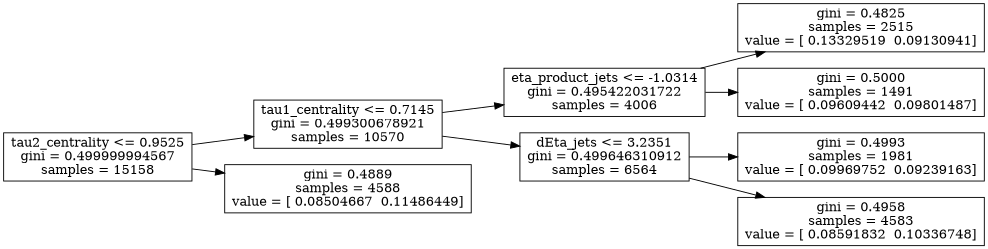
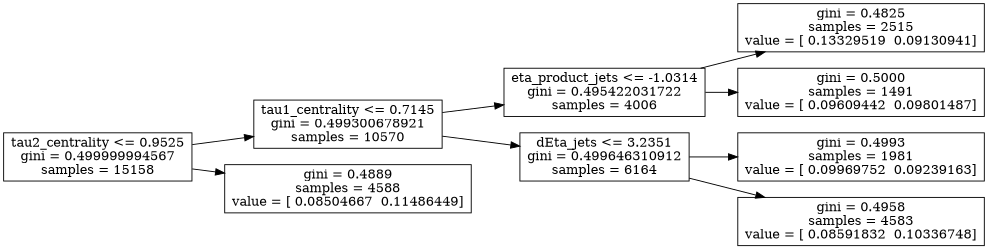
node "dEta_jets <= 3.2351 gini = 0.499646310912 samples = 6564": label "dEta_jets <= 3.2351 gini = 0.499646310912 samples = 6564" -> "dEta_jets <= 3.2351 gini = 0.499646310912 samples = 6164"
